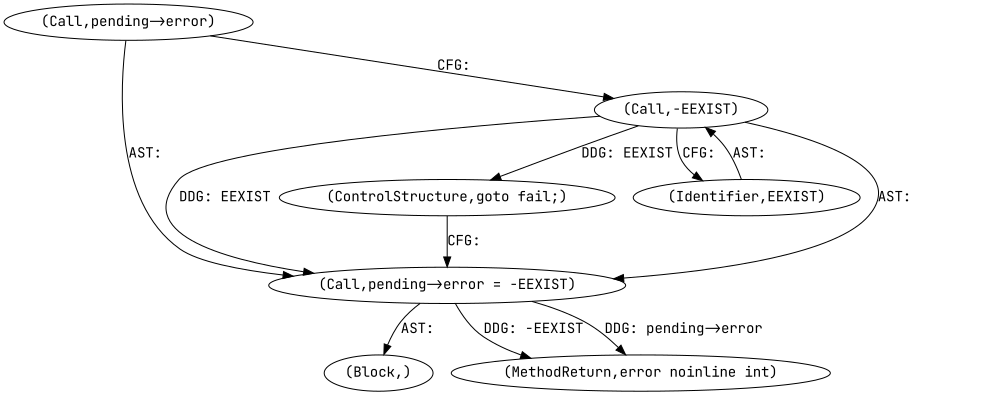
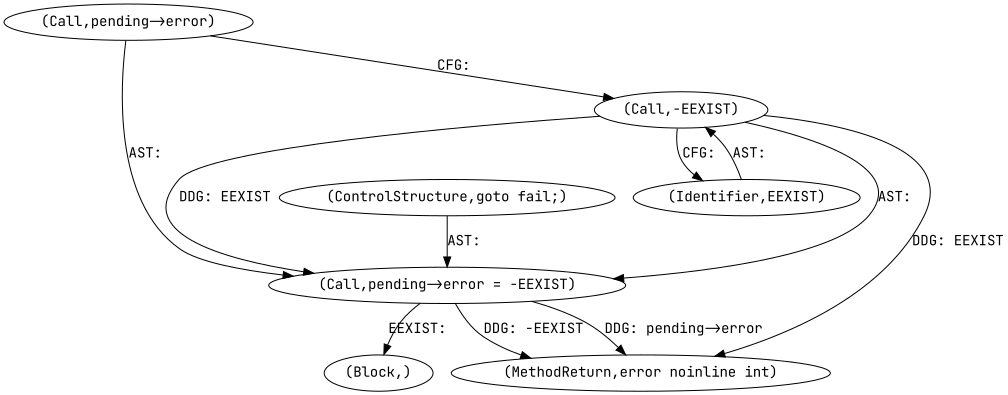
edge "(Call,-EEXIST)" -> "(ControlStructure,goto fail;)": now "(Call,-EEXIST)" -> "(MethodReturn,error noinline int)"
edge "(ControlStructure,goto fail;)" -> "(Call,pending->error = -EEXIST)": label "CFG: " -> "AST: "
edge "(Call,pending->error = -EEXIST)" -> "(Block,)": label "AST: " -> "EEXIST: "
